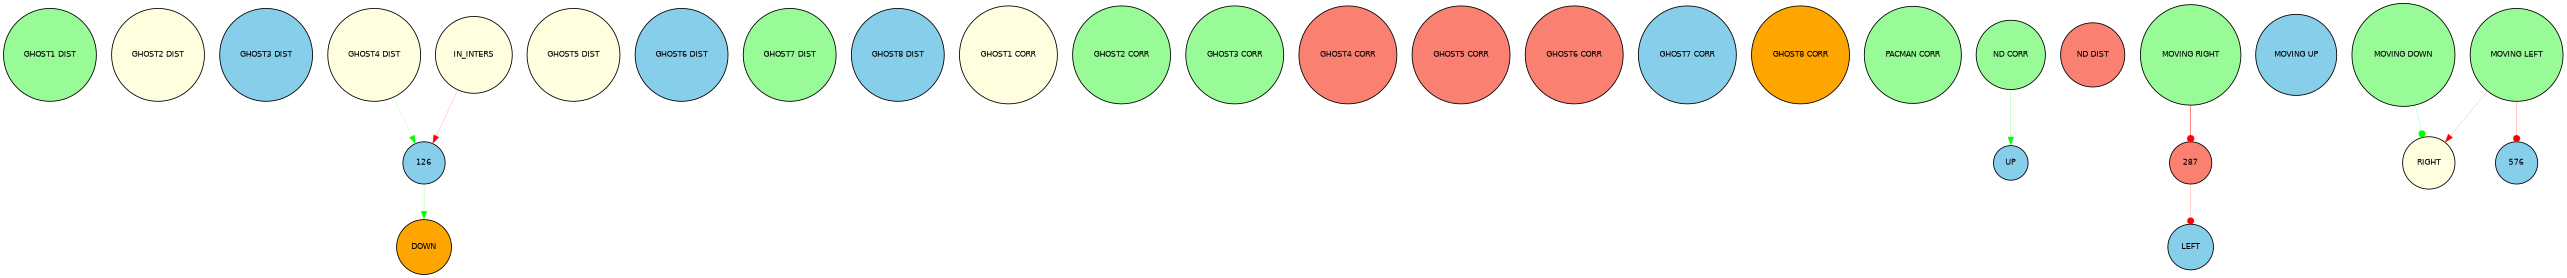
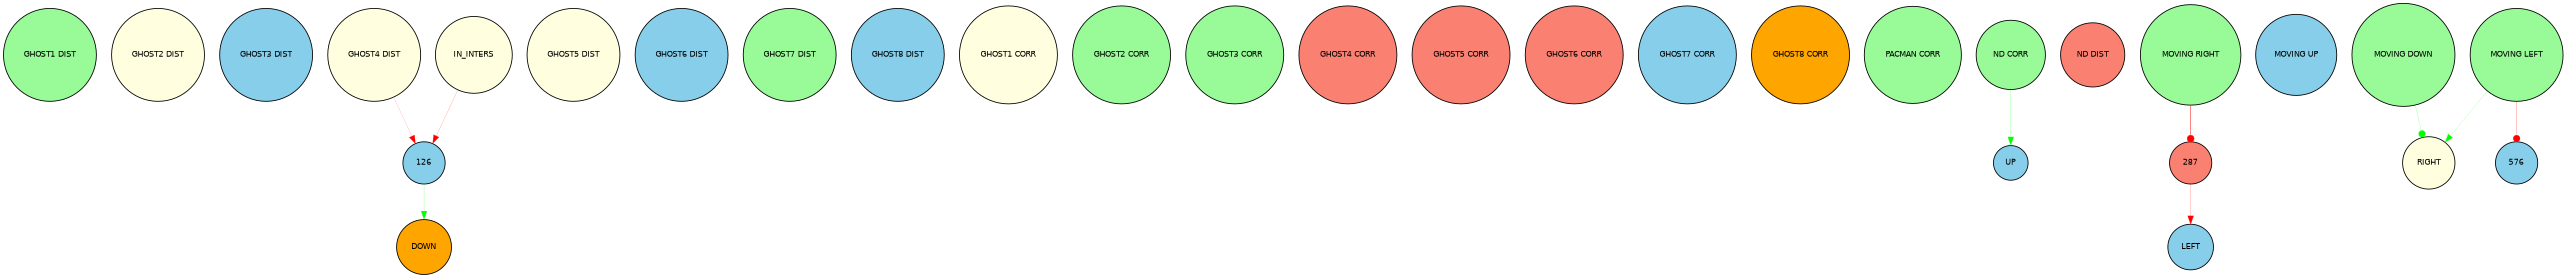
edge "MOVING LEFT" -> "RIGHT": color red -> green
edge "GHOST4 DIST" -> "126": color green -> red
edge "287" -> "LEFT": arrowhead dot -> normal
